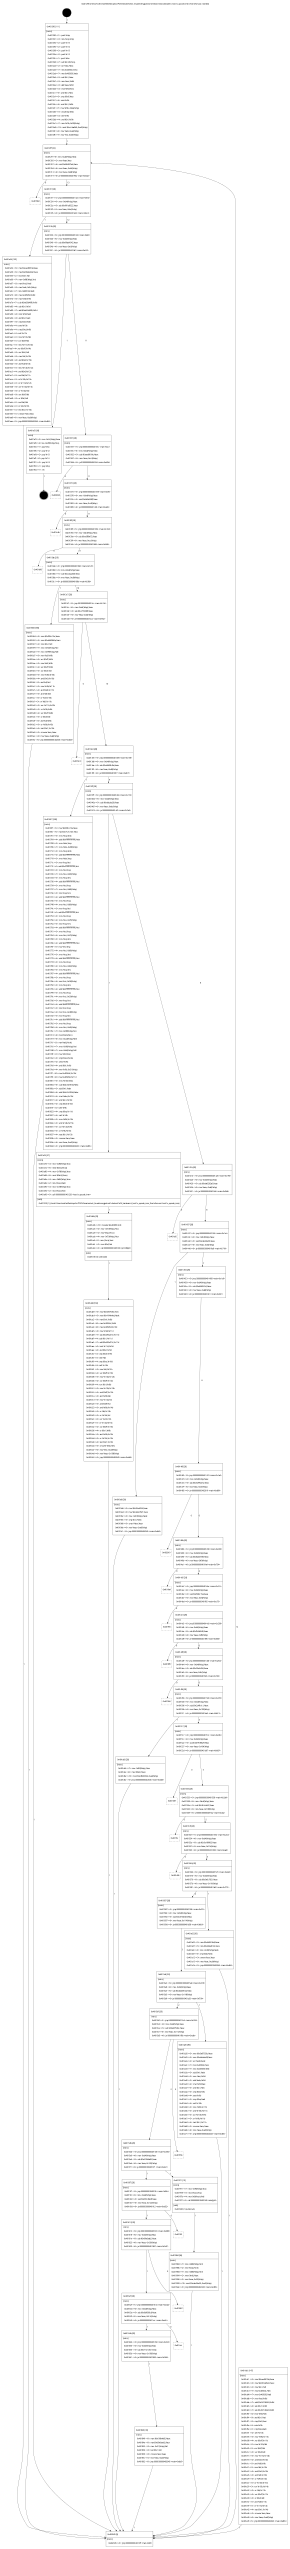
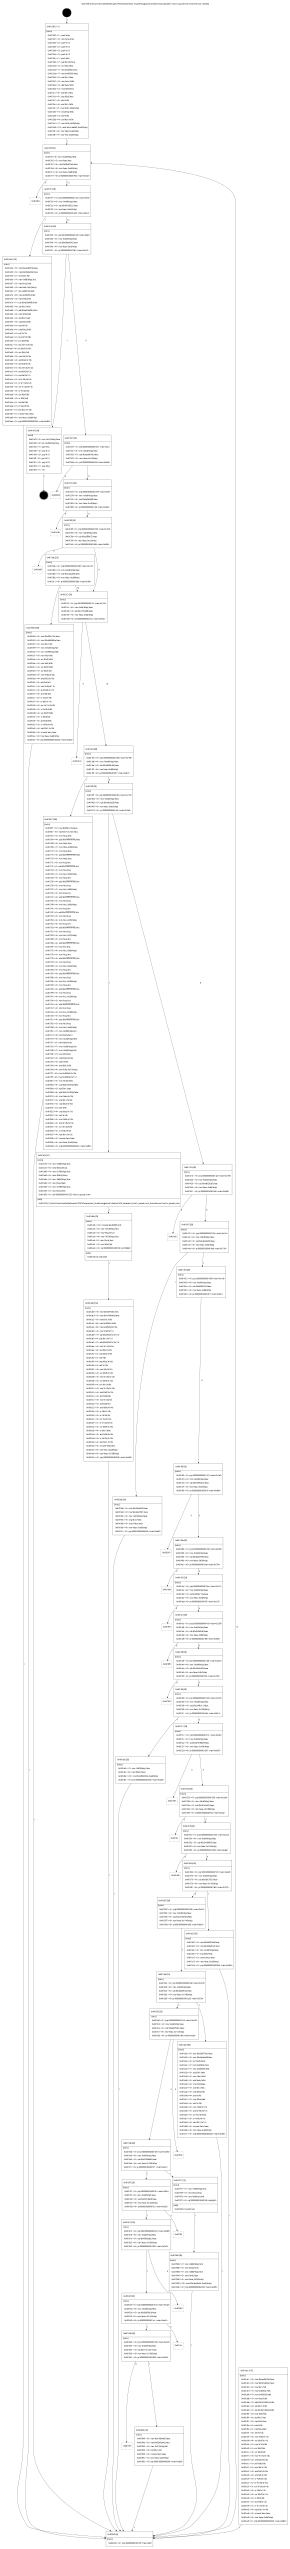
edge "0x40138f [28]" -> "0x4013ab [28]": now "0x40138f [28]" -> "0x4013c7 [28]"
edge "0x4014a7 [28]" -> "0x4014c3 [28]": added, label "6"
node "0x401667": added
